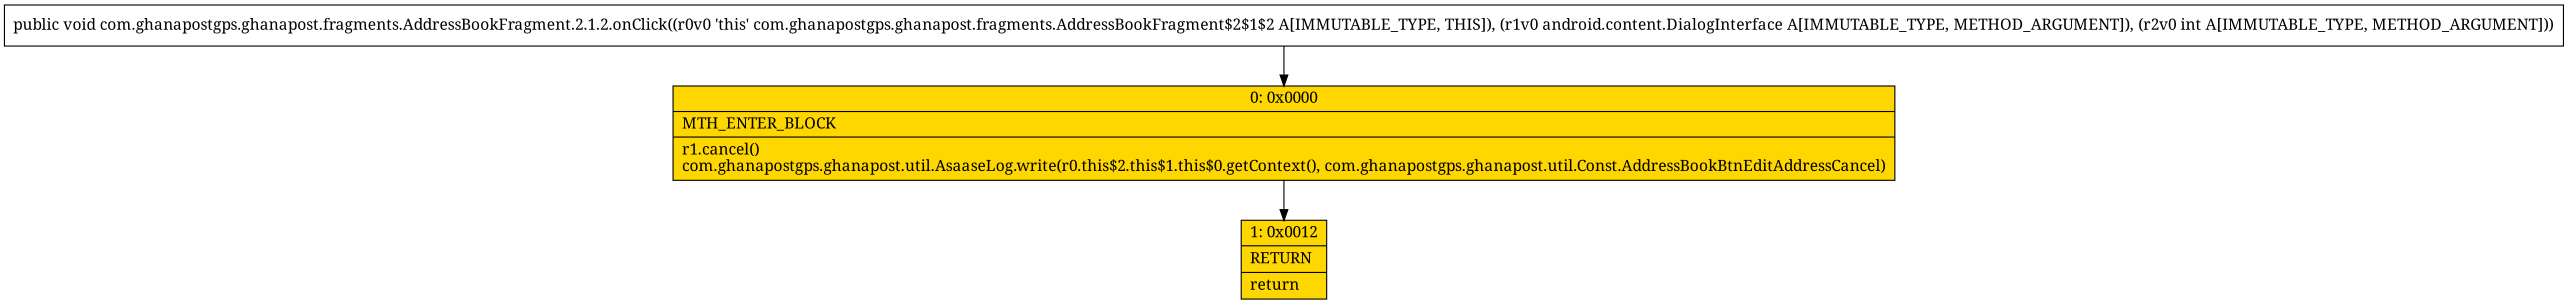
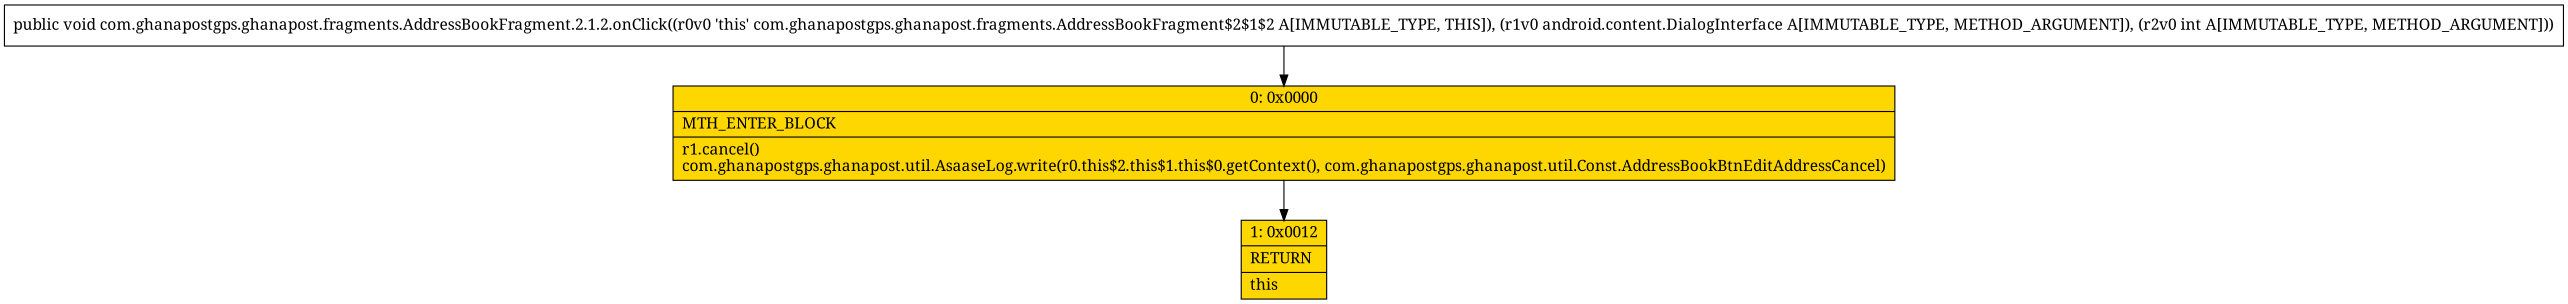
node "1: 0x0012": text "return" -> "this"
